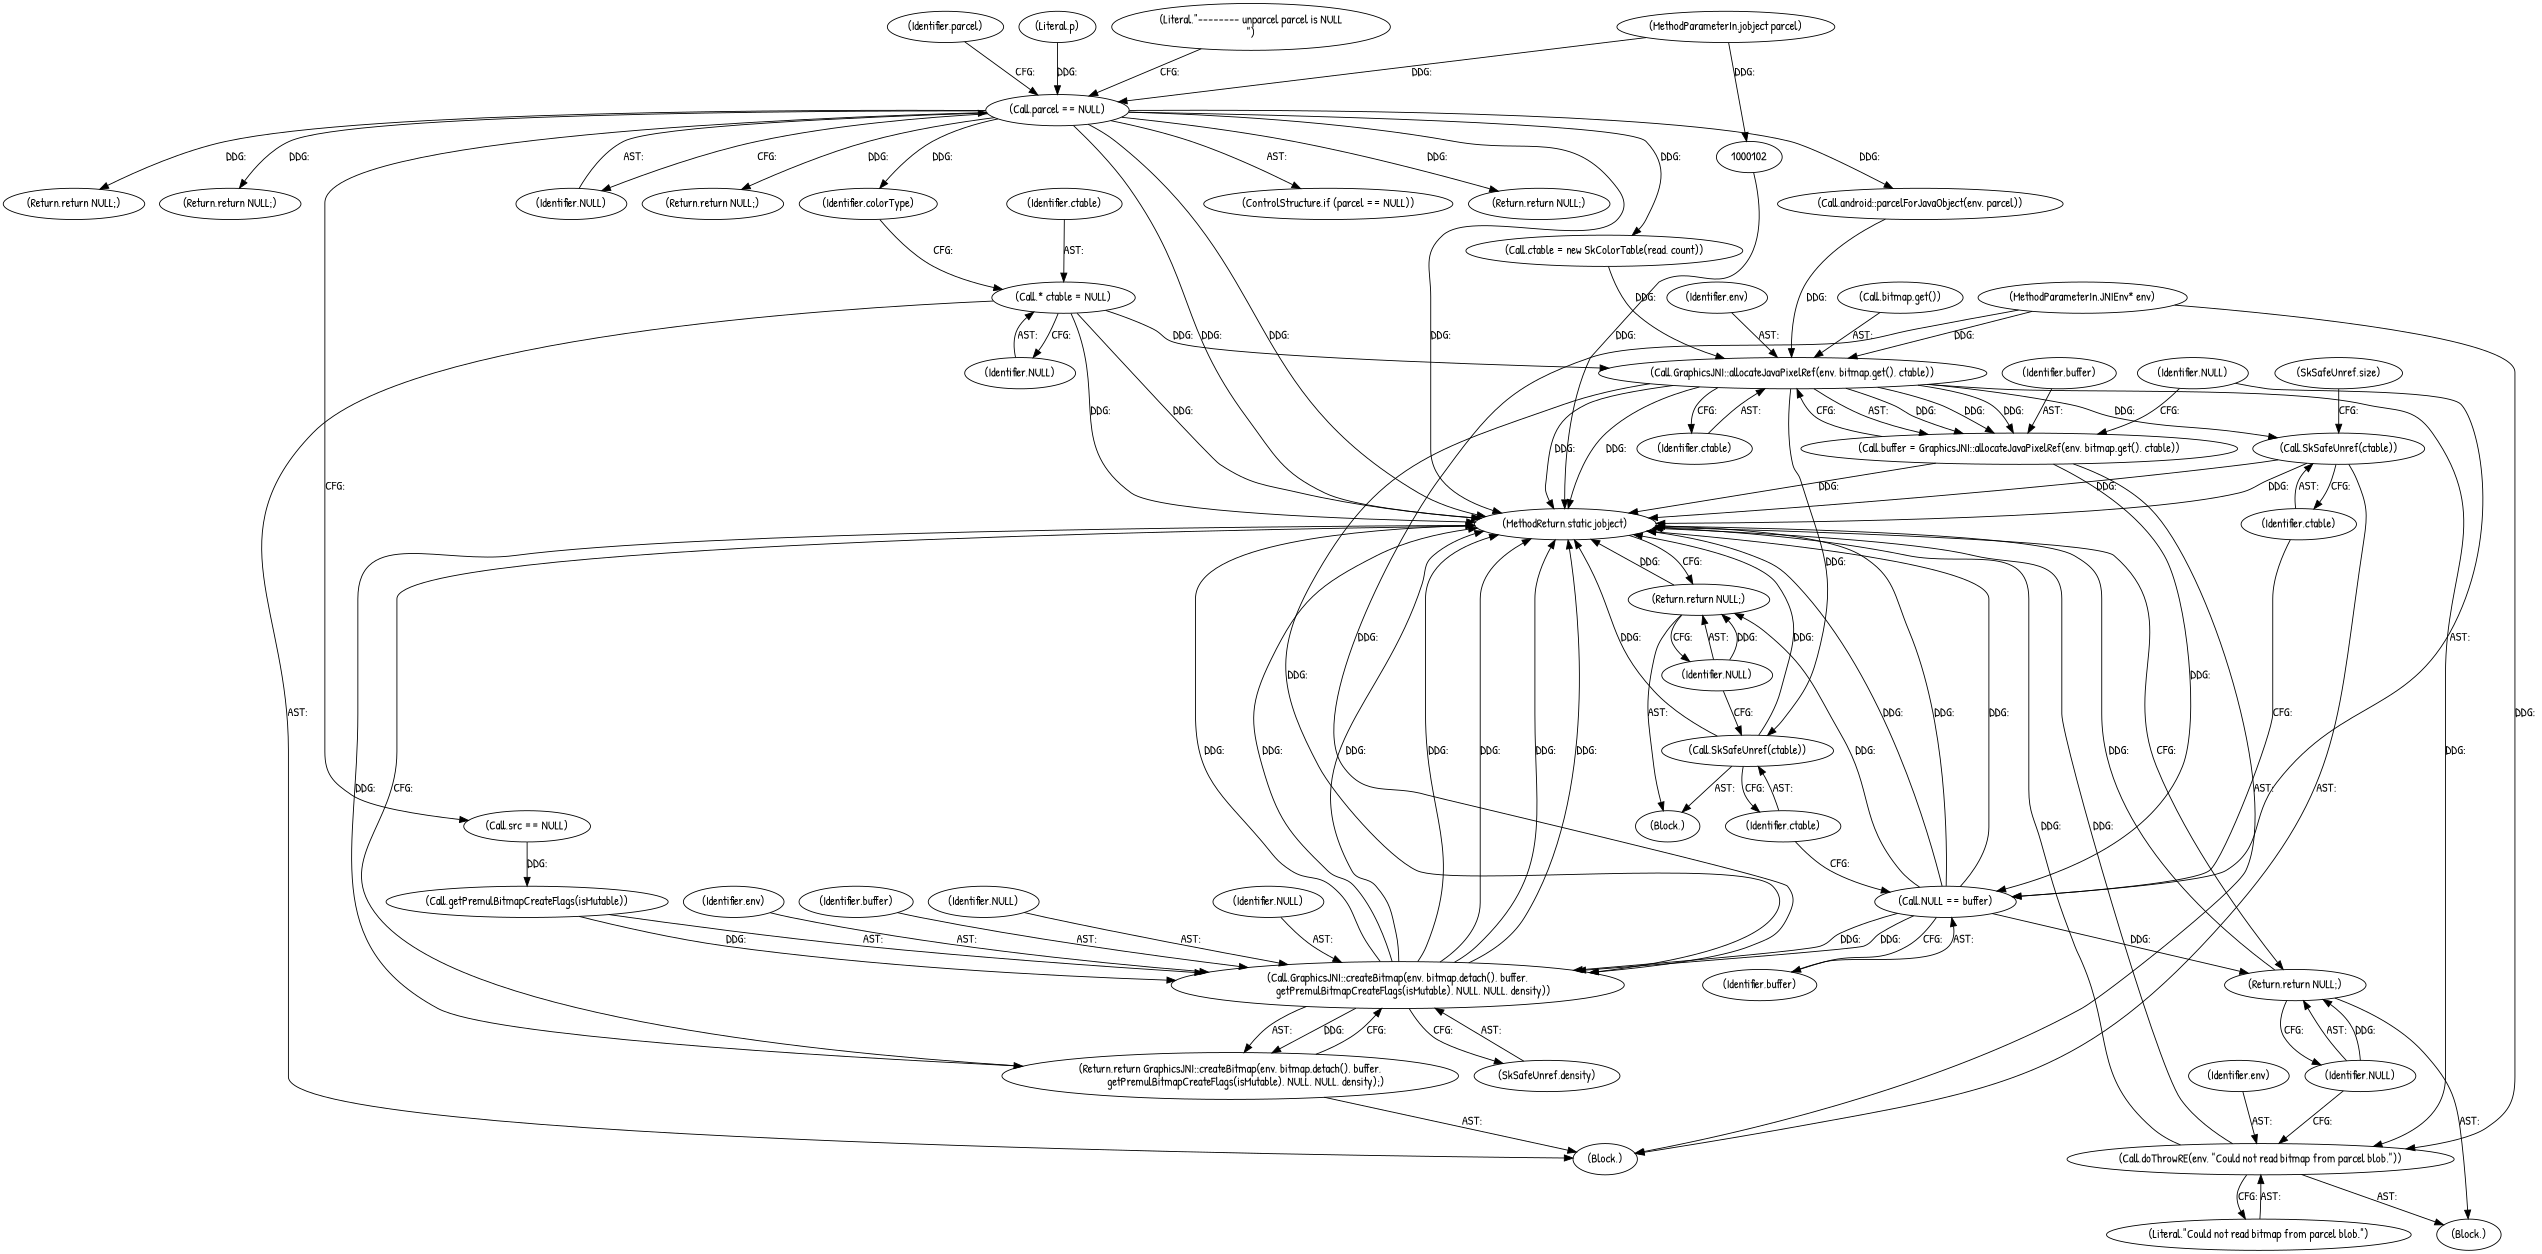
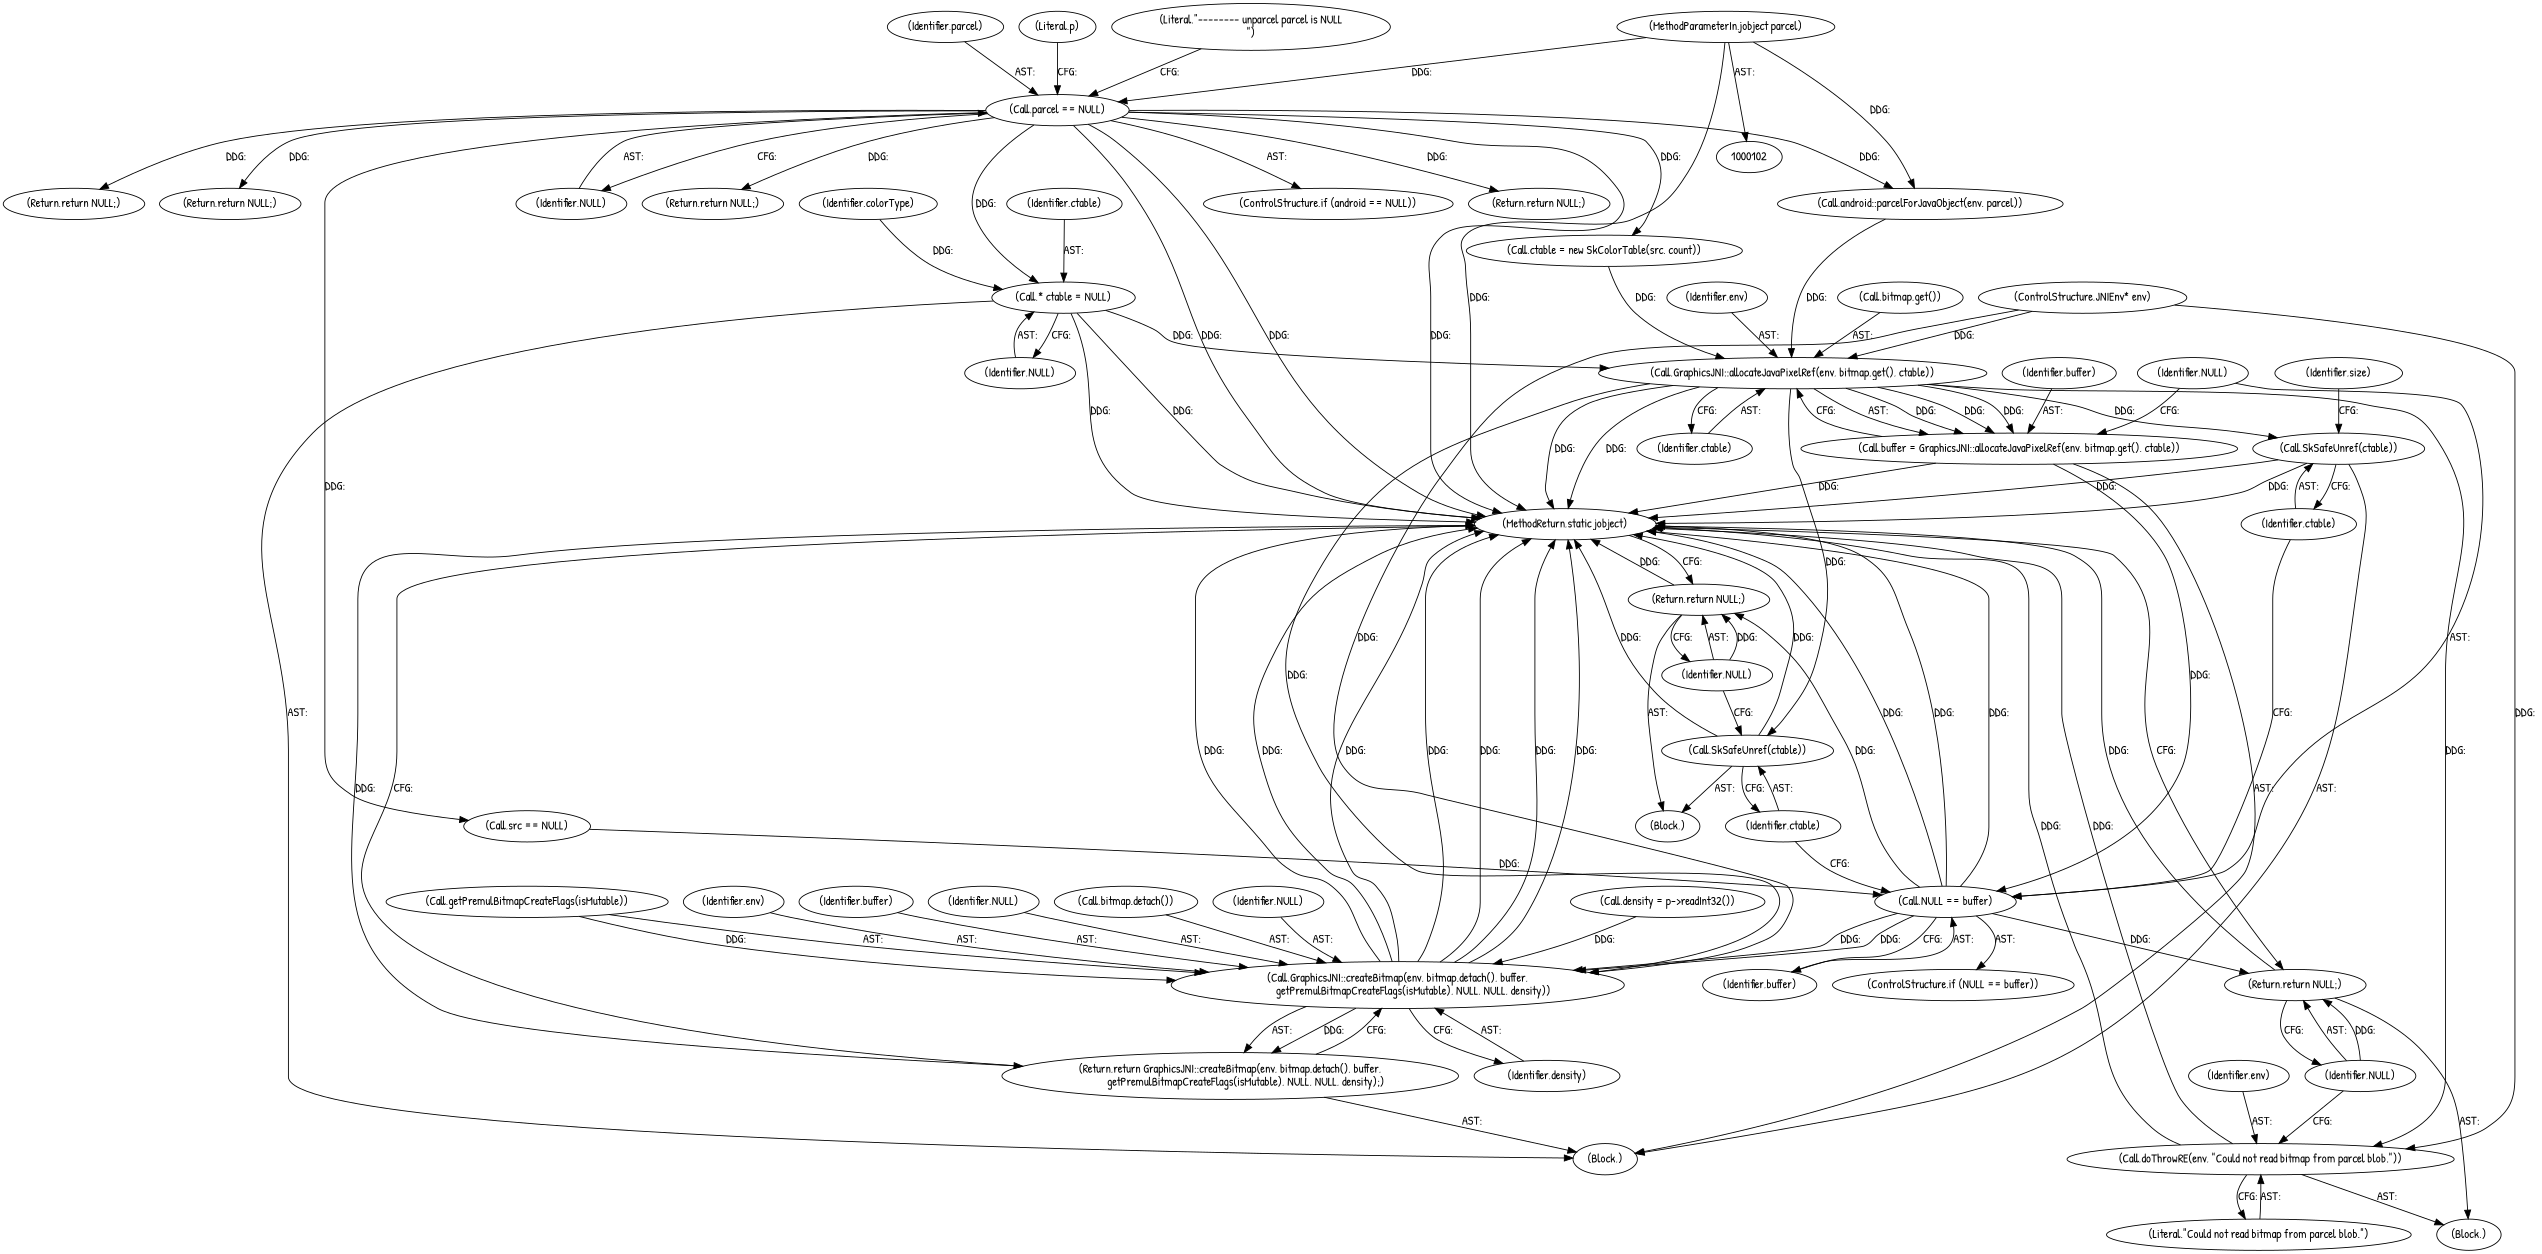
edge "(Identifier,parcel)" -> "(Call,parcel == NULL)": label "CFG: " -> "AST: "
edge "(Literal,p)" -> "(Call,parcel == NULL)": label "DDG: " -> "CFG: "
edge "(MethodParameterIn,jobject parcel)" -> "1000102": label "DDG: " -> "AST: "
edge "(MethodParameterIn,jobject parcel)" -> "(Call,android::parcelForJavaObject(env, parcel))": added, label "DDG:"
edge "(Call,parcel == NULL)" -> "(Identifier,colorType)": now "(Call,parcel == NULL)" -> "(Call,* ctable = NULL)"
node "(ControlStructure,if (parcel == NULL))": label "(ControlStructure,if (parcel == NULL))" -> "(ControlStructure,if (android == NULL))"
edge "(Identifier,colorType)" -> "(Call,* ctable = NULL)": label "CFG: " -> "DDG: "
node "(Call,ctable = new SkColorTable(read, count))": label "(Call,ctable = new SkColorTable(read, count))" -> "(Call,ctable = new SkColorTable(src, count))"
node "(MethodParameterIn,JNIEnv* env)": label "(MethodParameterIn,JNIEnv* env)" -> "(ControlStructure,JNIEnv* env)"
edge "1000102" -> "(MethodReturn,static jobject)": now "(MethodParameterIn,jobject parcel)" -> "(MethodReturn,static jobject)"
node "(SkSafeUnref,size)": label "(SkSafeUnref,size)" -> "(Identifier,size)"
edge "(Call,parcel == NULL)" -> "(Call,src == NULL)": label "CFG: " -> "DDG: "
edge "(Call,src == NULL)" -> "(Call,getPremulBitmapCreateFlags(isMutable))": now "(Call,src == NULL)" -> "(Call,NULL == buffer)"
node "(Call,bitmap.detach())": added
node "(Call,density = p->readInt32())": added
node "(ControlStructure,if (NULL == buffer))": added
node "(SkSafeUnref,density)": label "(SkSafeUnref,density)" -> "(Identifier,density)"
